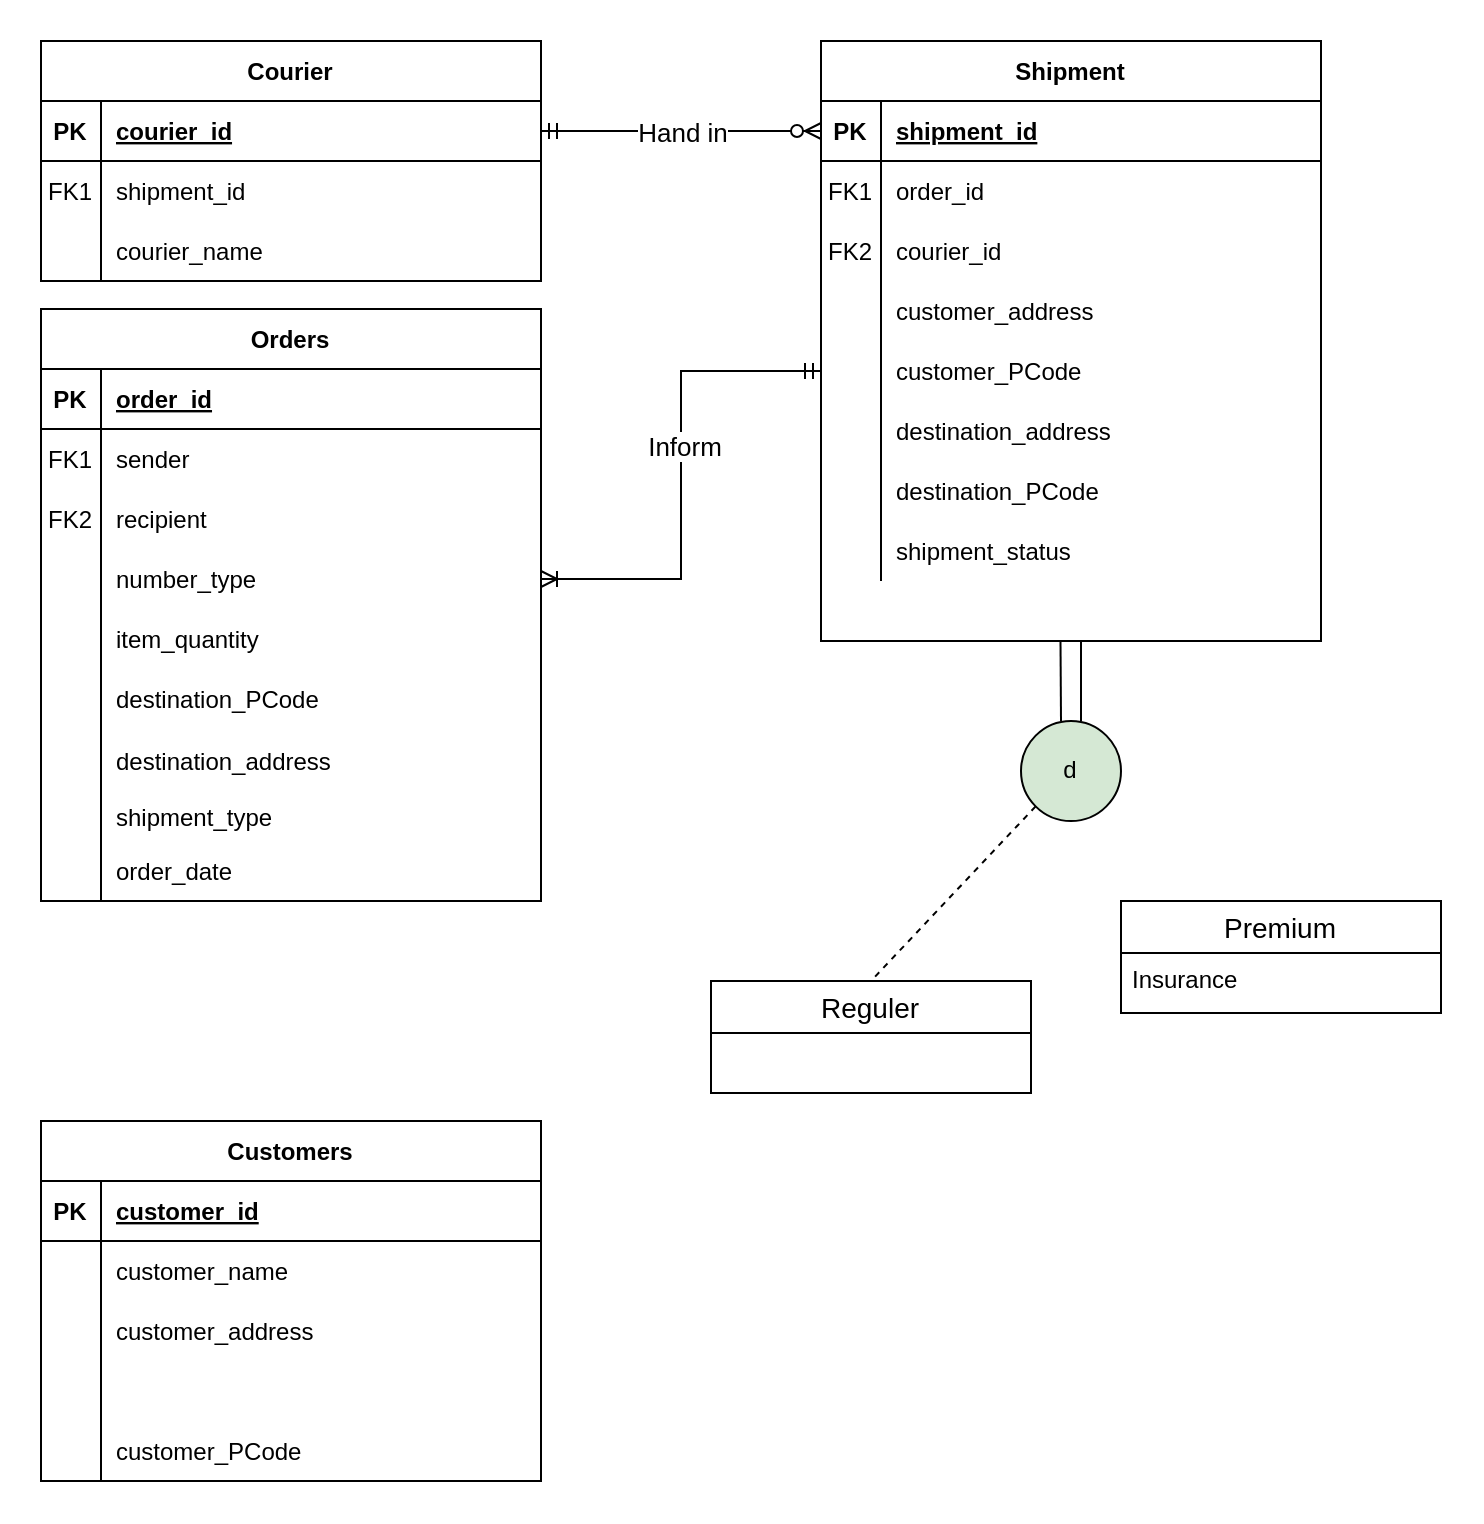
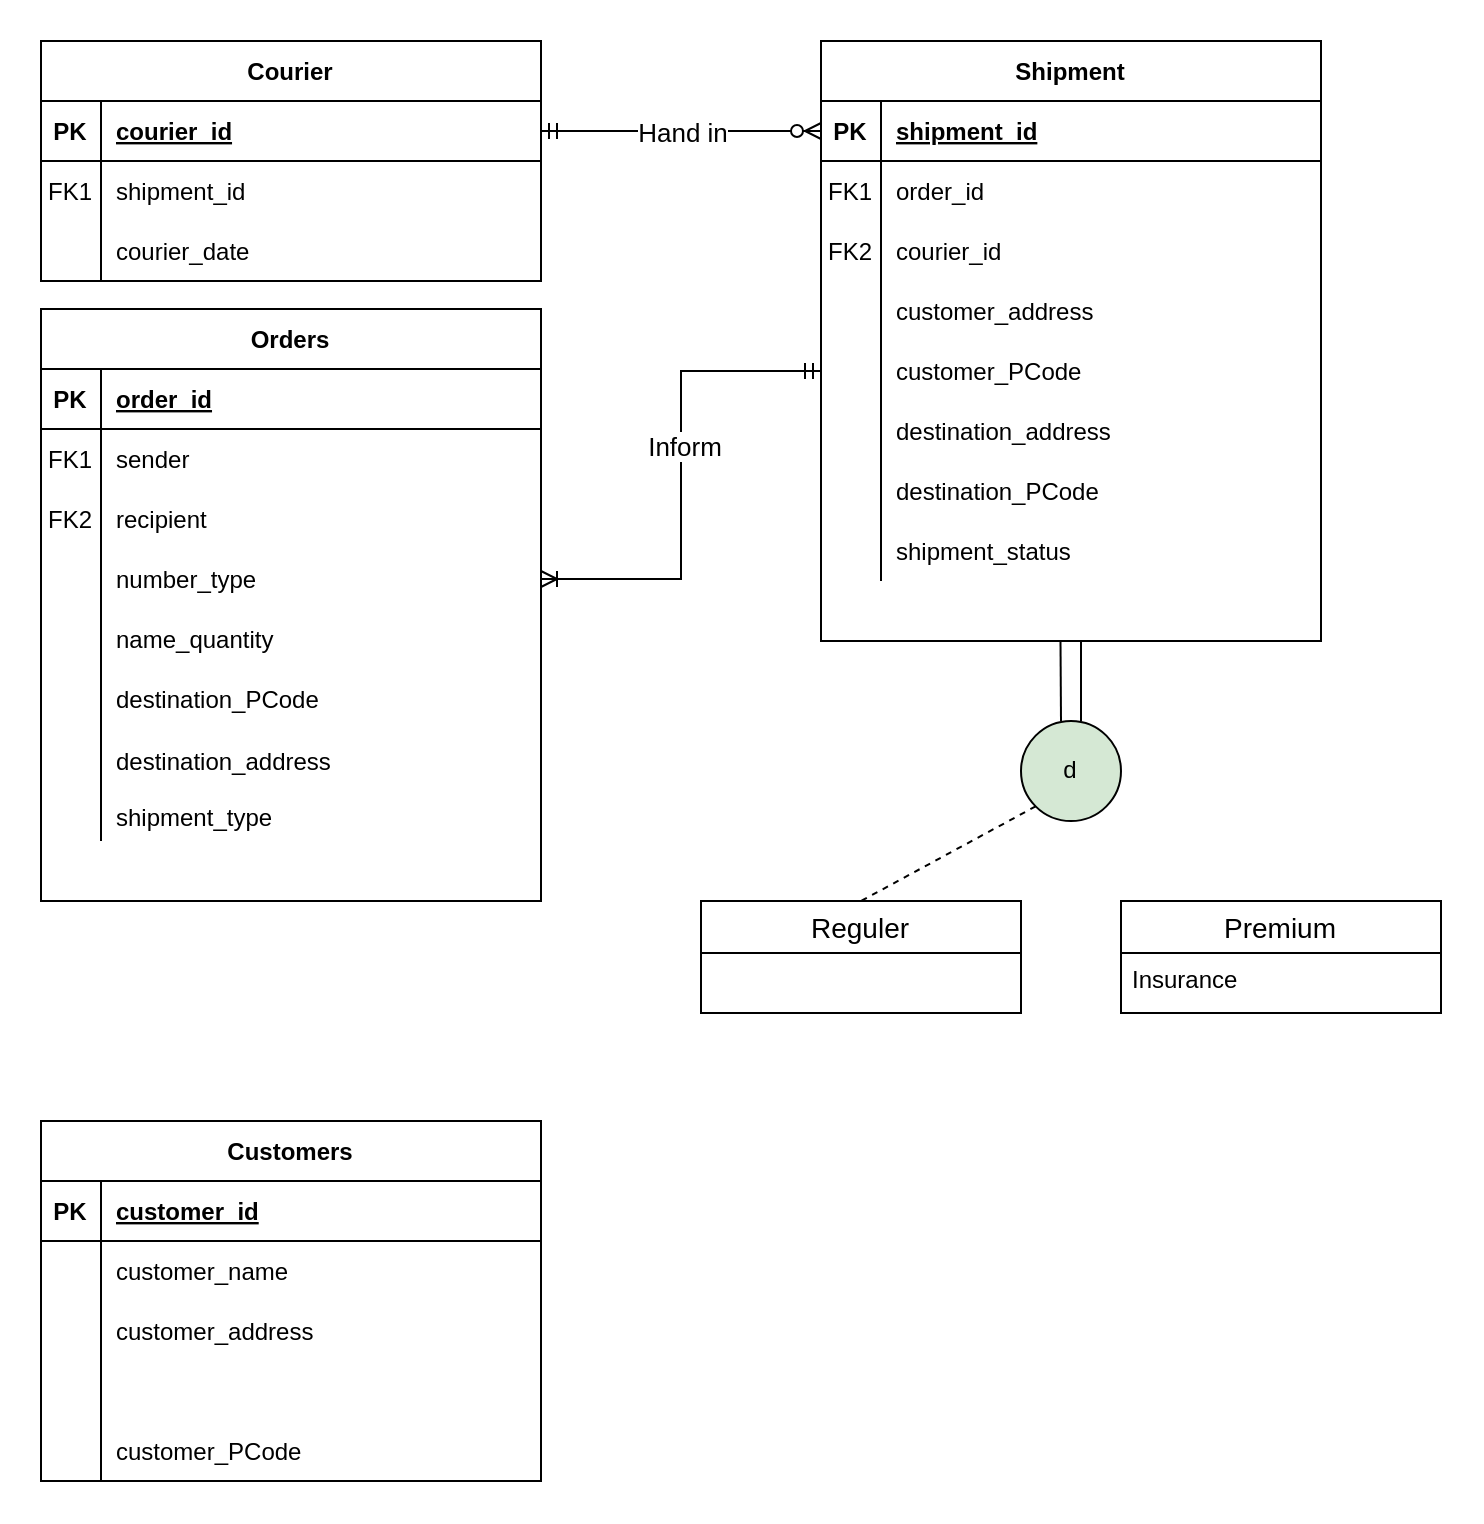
node "courier_name": label "courier_name" -> "courier_date"
node "item_quantity": label "item_quantity" -> "name_quantity"
node "order_date": removed
node "Reguler": moved (871, 1037) -> (861, 957)
